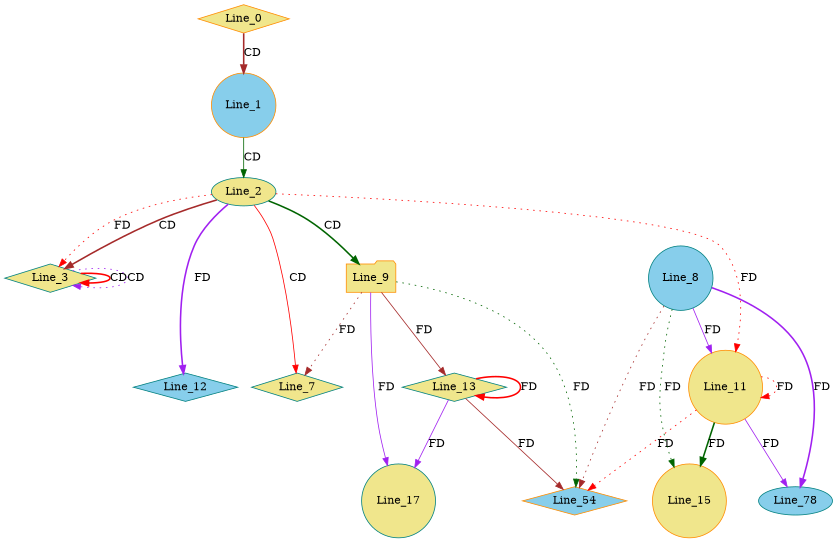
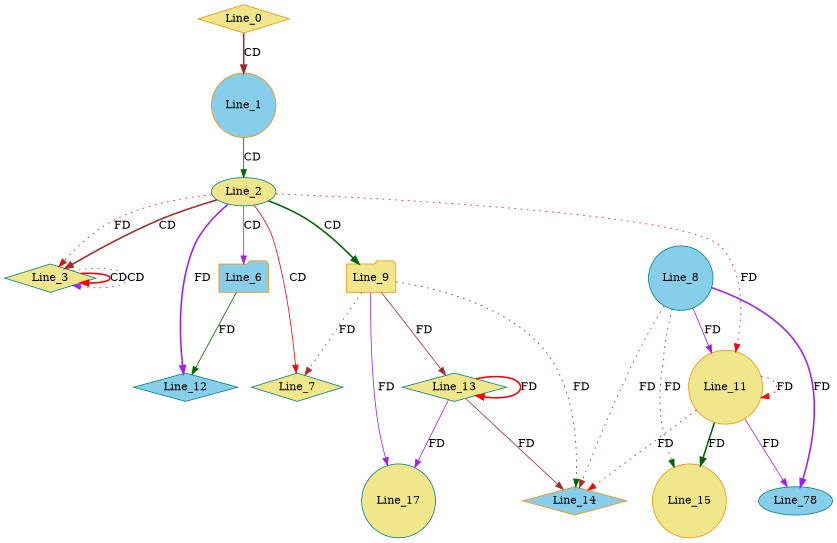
node "Line_6": added
node "Line_54": label "Line_54" -> "Line_14"
